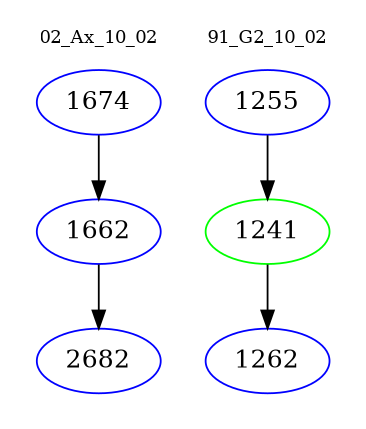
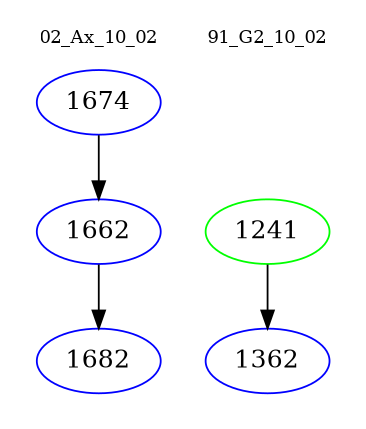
node "1255": removed
node "2682": label "2682" -> "1682"
node "1262": label "1262" -> "1362"
